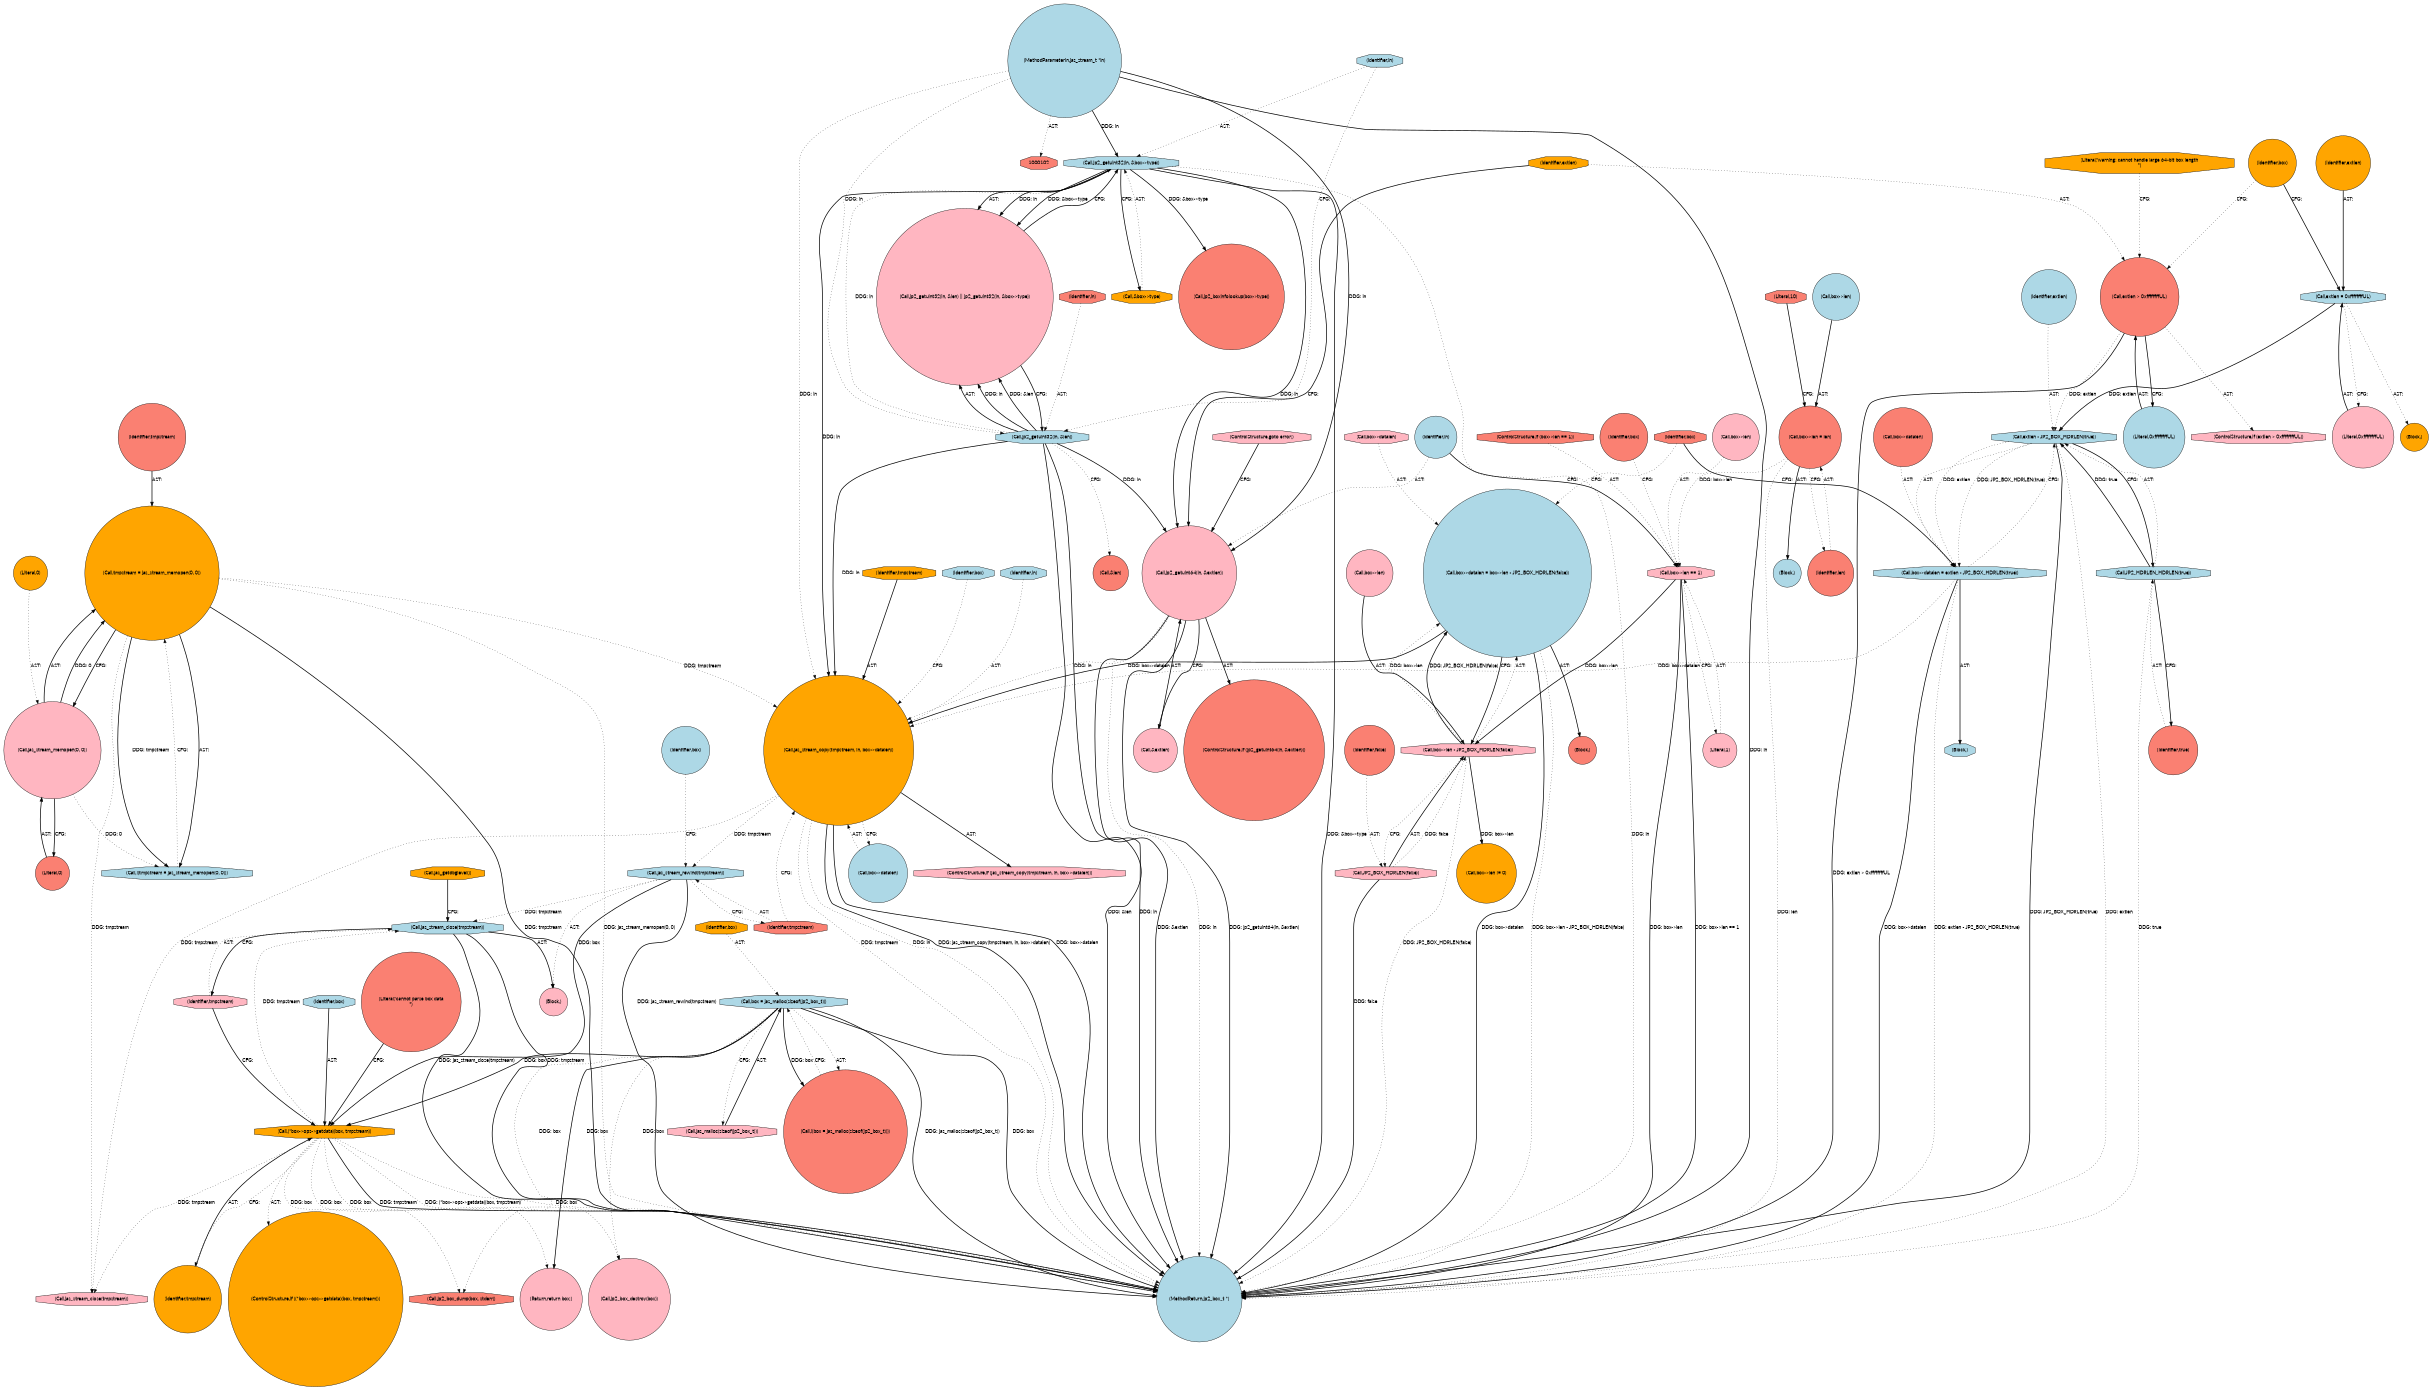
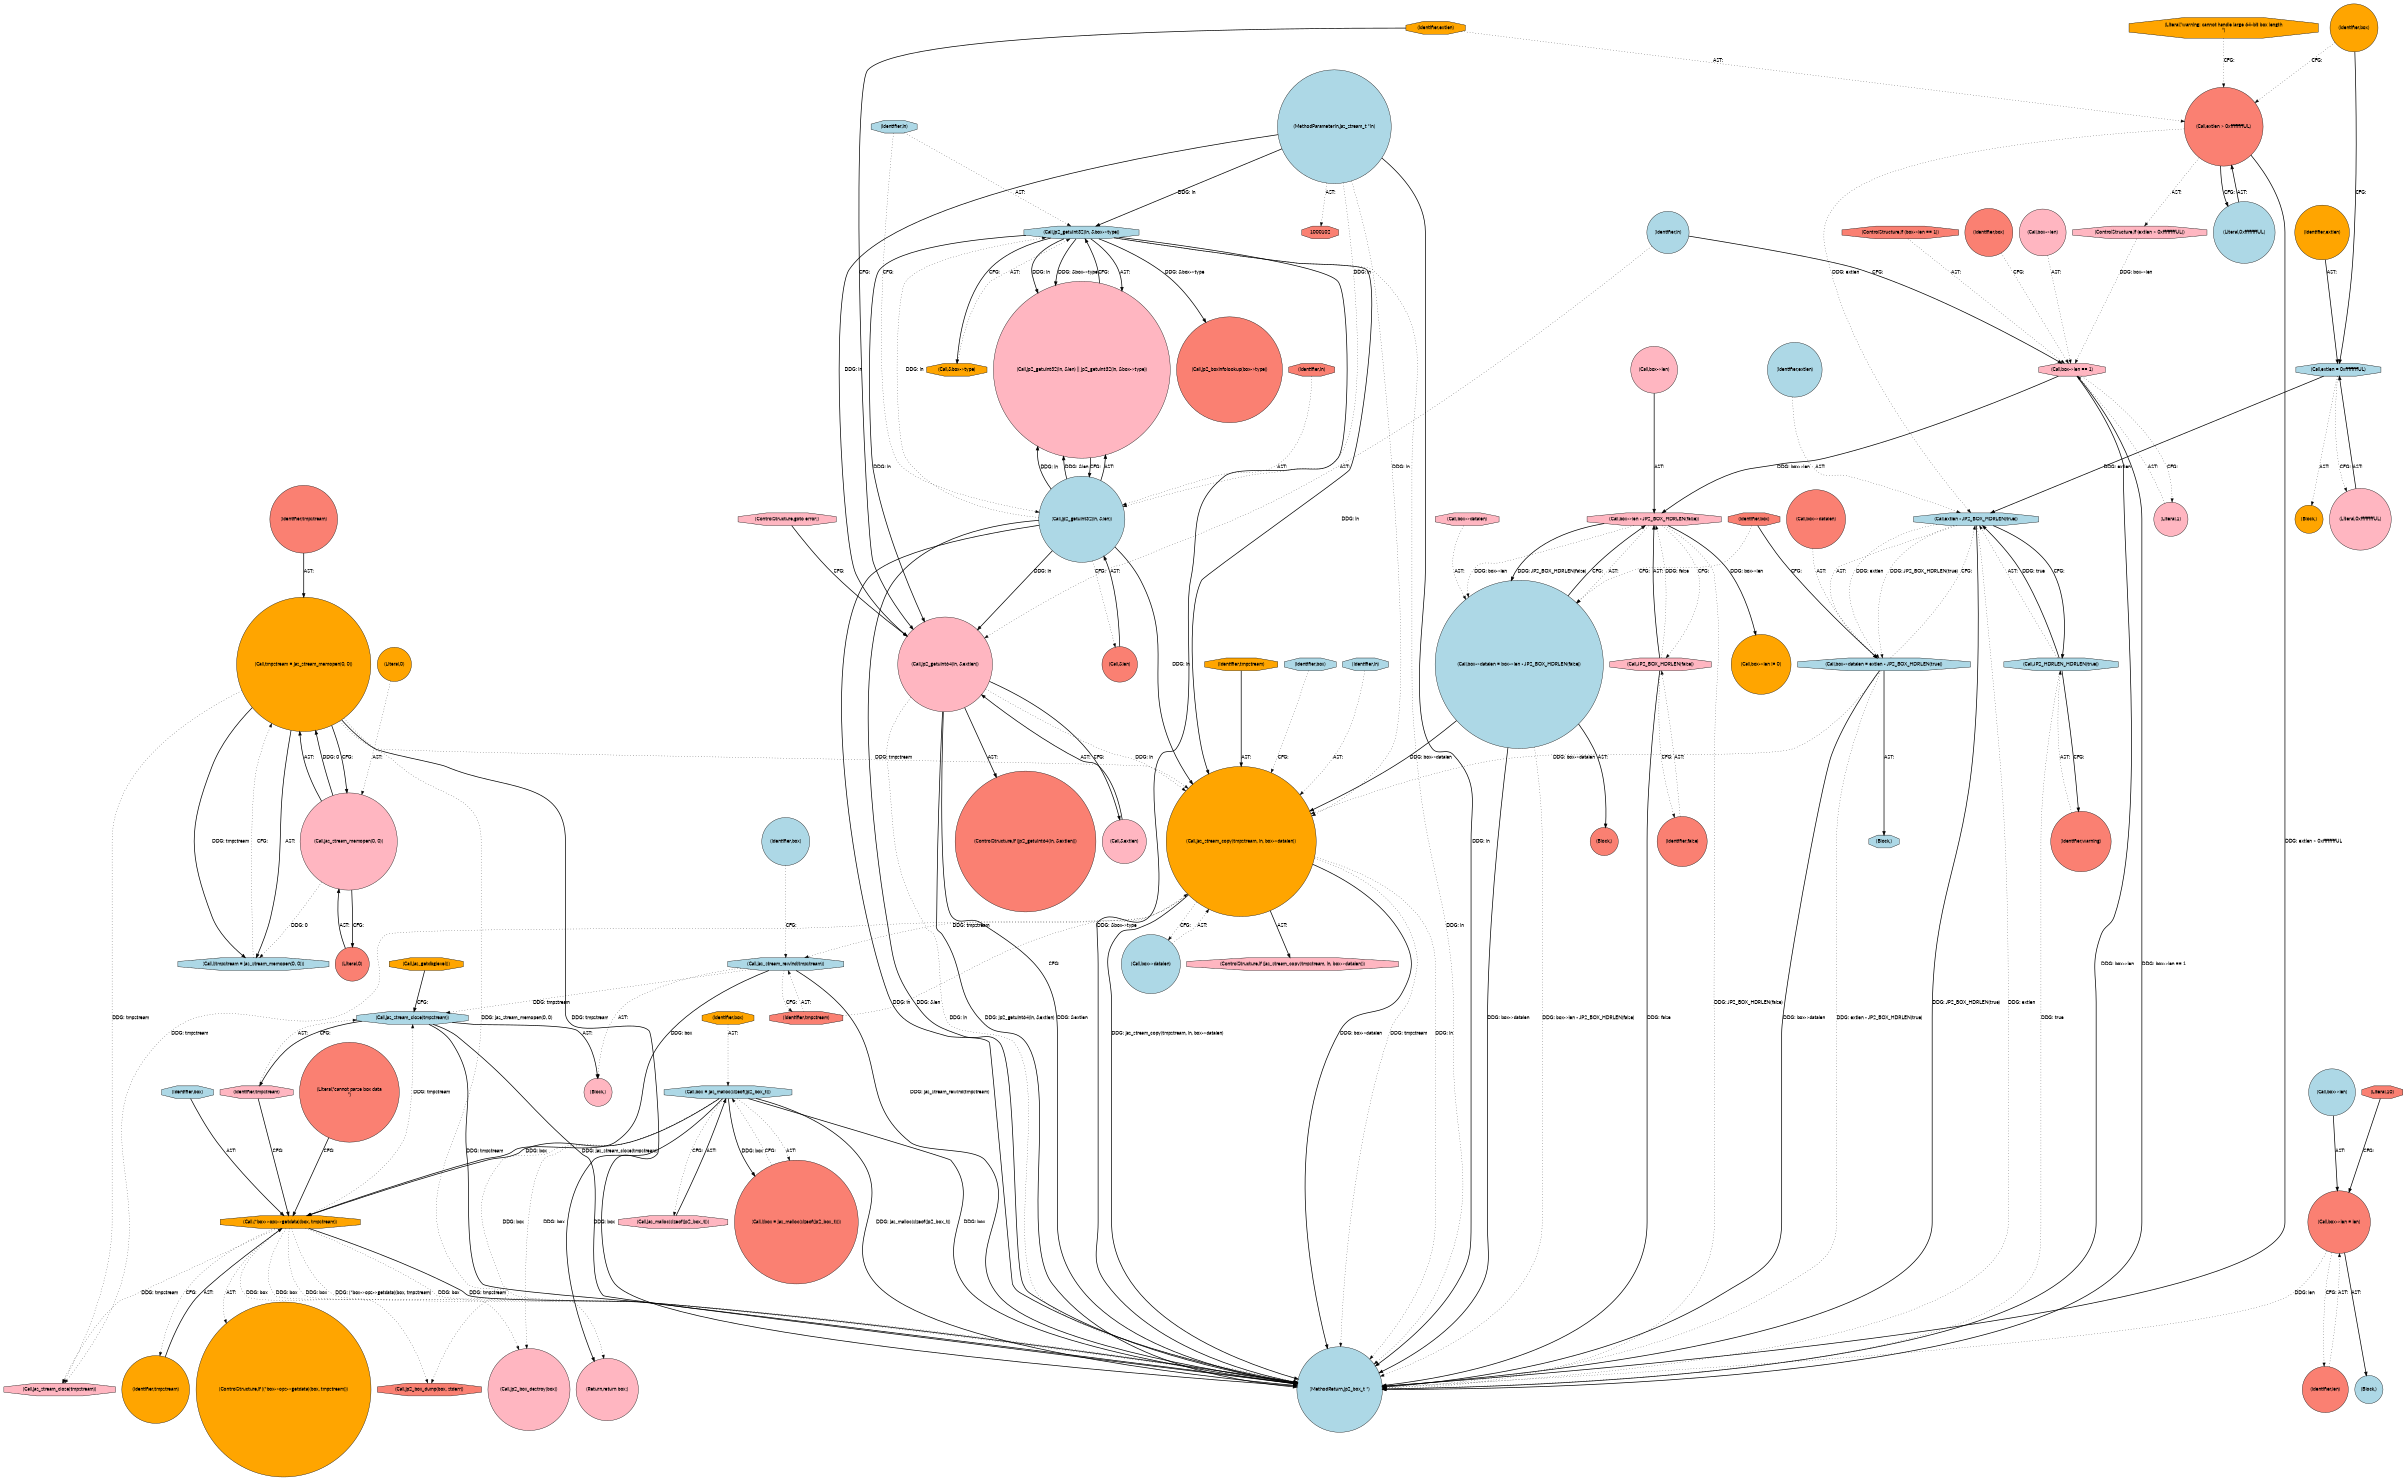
node "(Call,jp2_getuint32(in, &len))": shape octagon -> circle
edge "(Call,box->len = len)" -> "(Call,box->len == 1)": now "(ControlStructure,if (extlen > 0xffffffffUL))" -> "(Call,box->len == 1)"
edge "(Call,&len)" -> "(Call,jp2_getuint32(in, &len))": added, label "AST:"
edge "(Call,JP2_BOX_HDRLEN(false))" -> "(Identifier,false)": added, label "CFG:"
node "(Identifier,true)": label "(Identifier,true)" -> "(Identifier,warning)"
